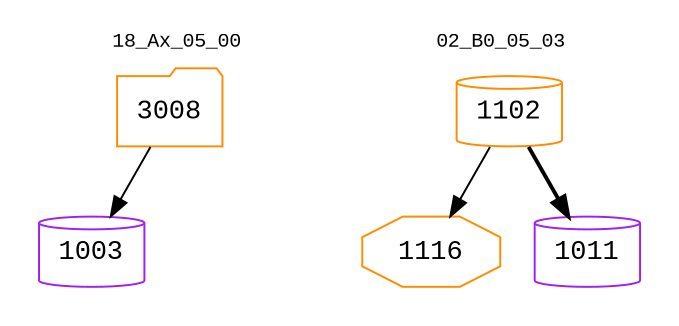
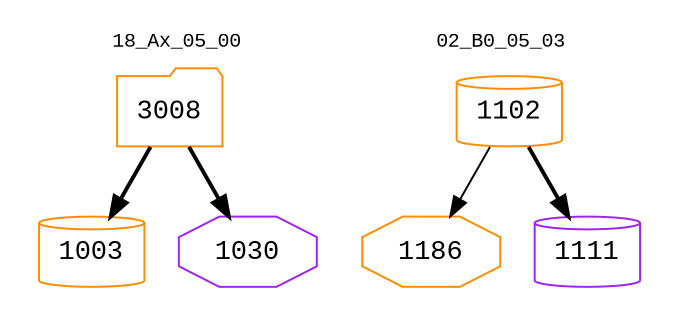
edge "3008" -> "1003": style solid -> bold
node "1003": color purple -> darkorange
node "1030": added
node "1116": label "1116" -> "1186"
node "1011": label "1011" -> "1111"
